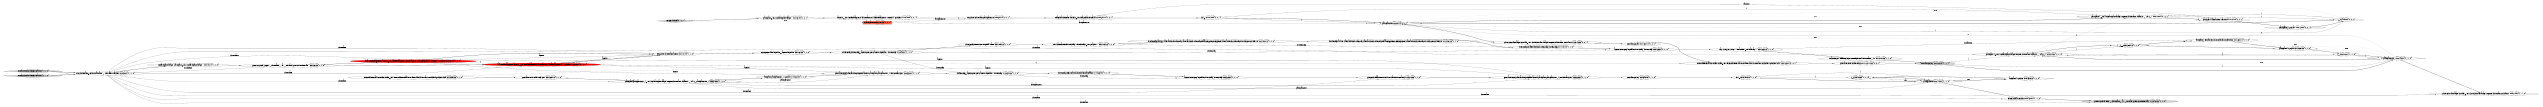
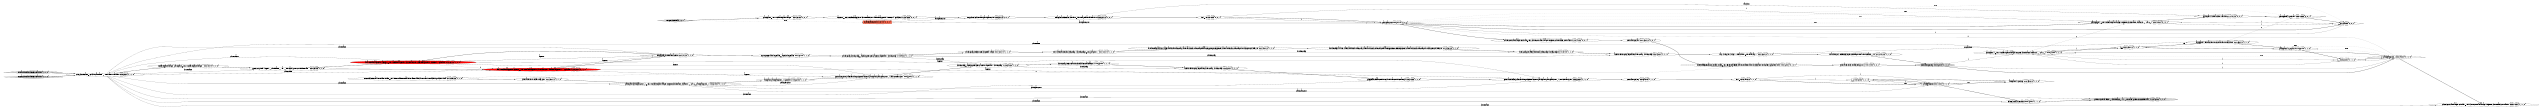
edge "i < participantCount@@@8@@@['0', '0', '1']" -> "i == 0@@@22@@@['1', '1', '0']": now "i < participantCount@@@8@@@['0', '0', '1']" -> "_participants(i(.syncStart()@@@12@@@['0', '0', '1']"
node "setupCluster(clusterName,accessor)@@@7@@@['1', '1', '0']": shape ellipse -> diamond
